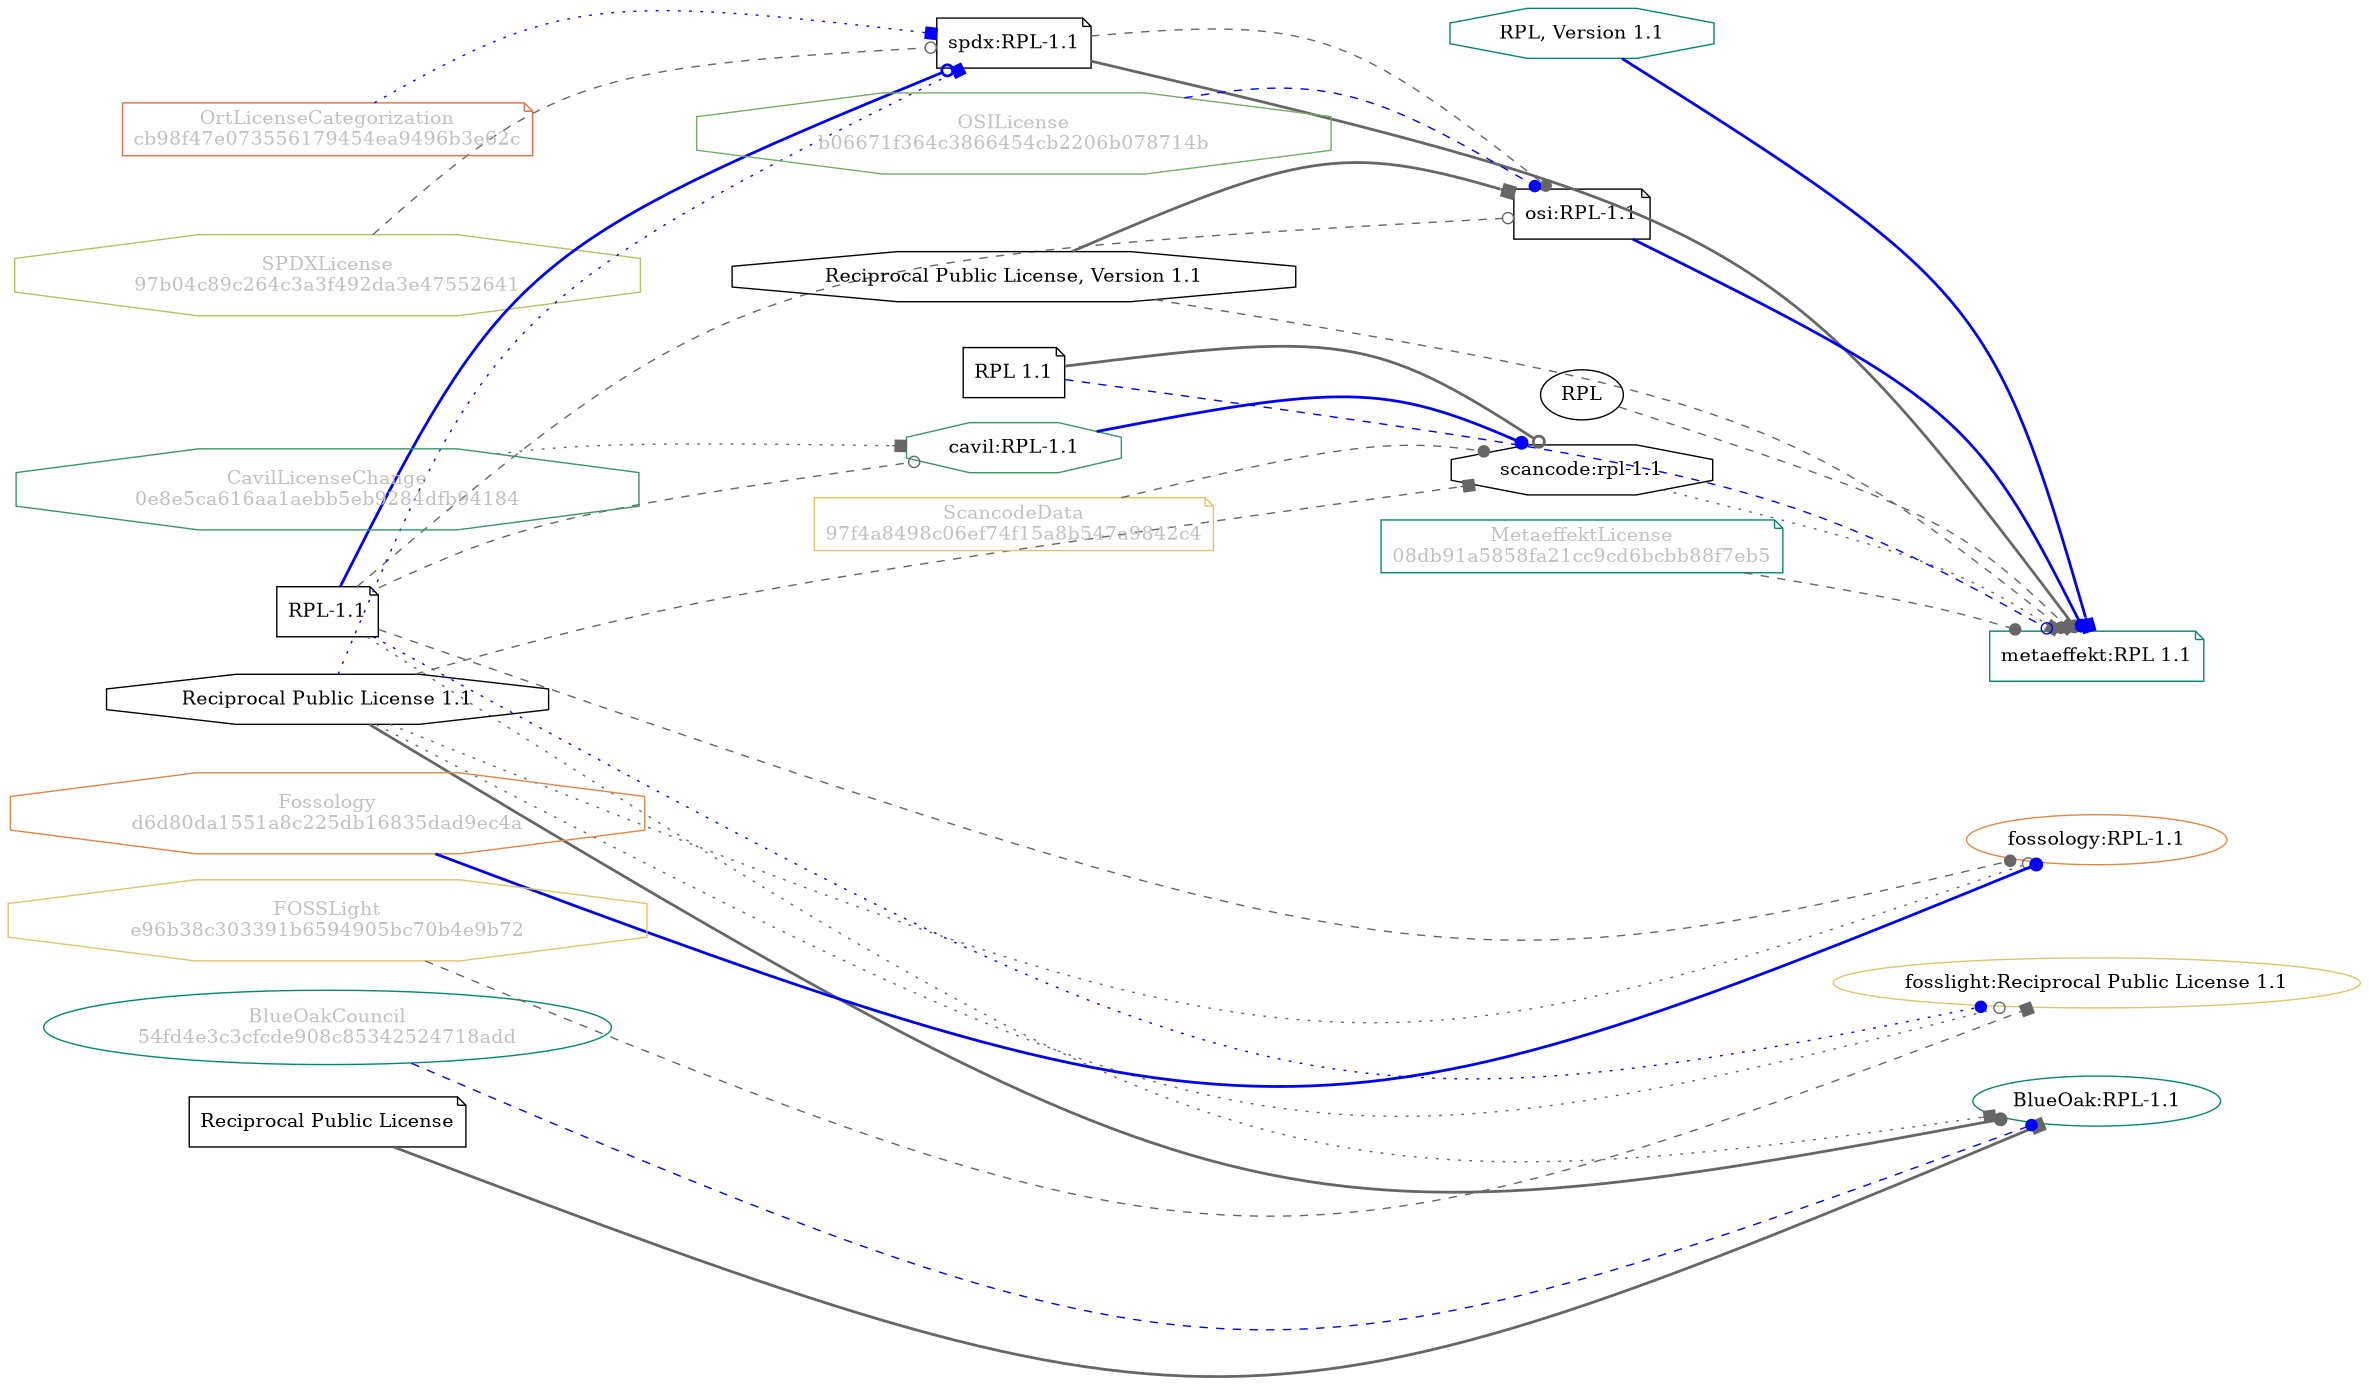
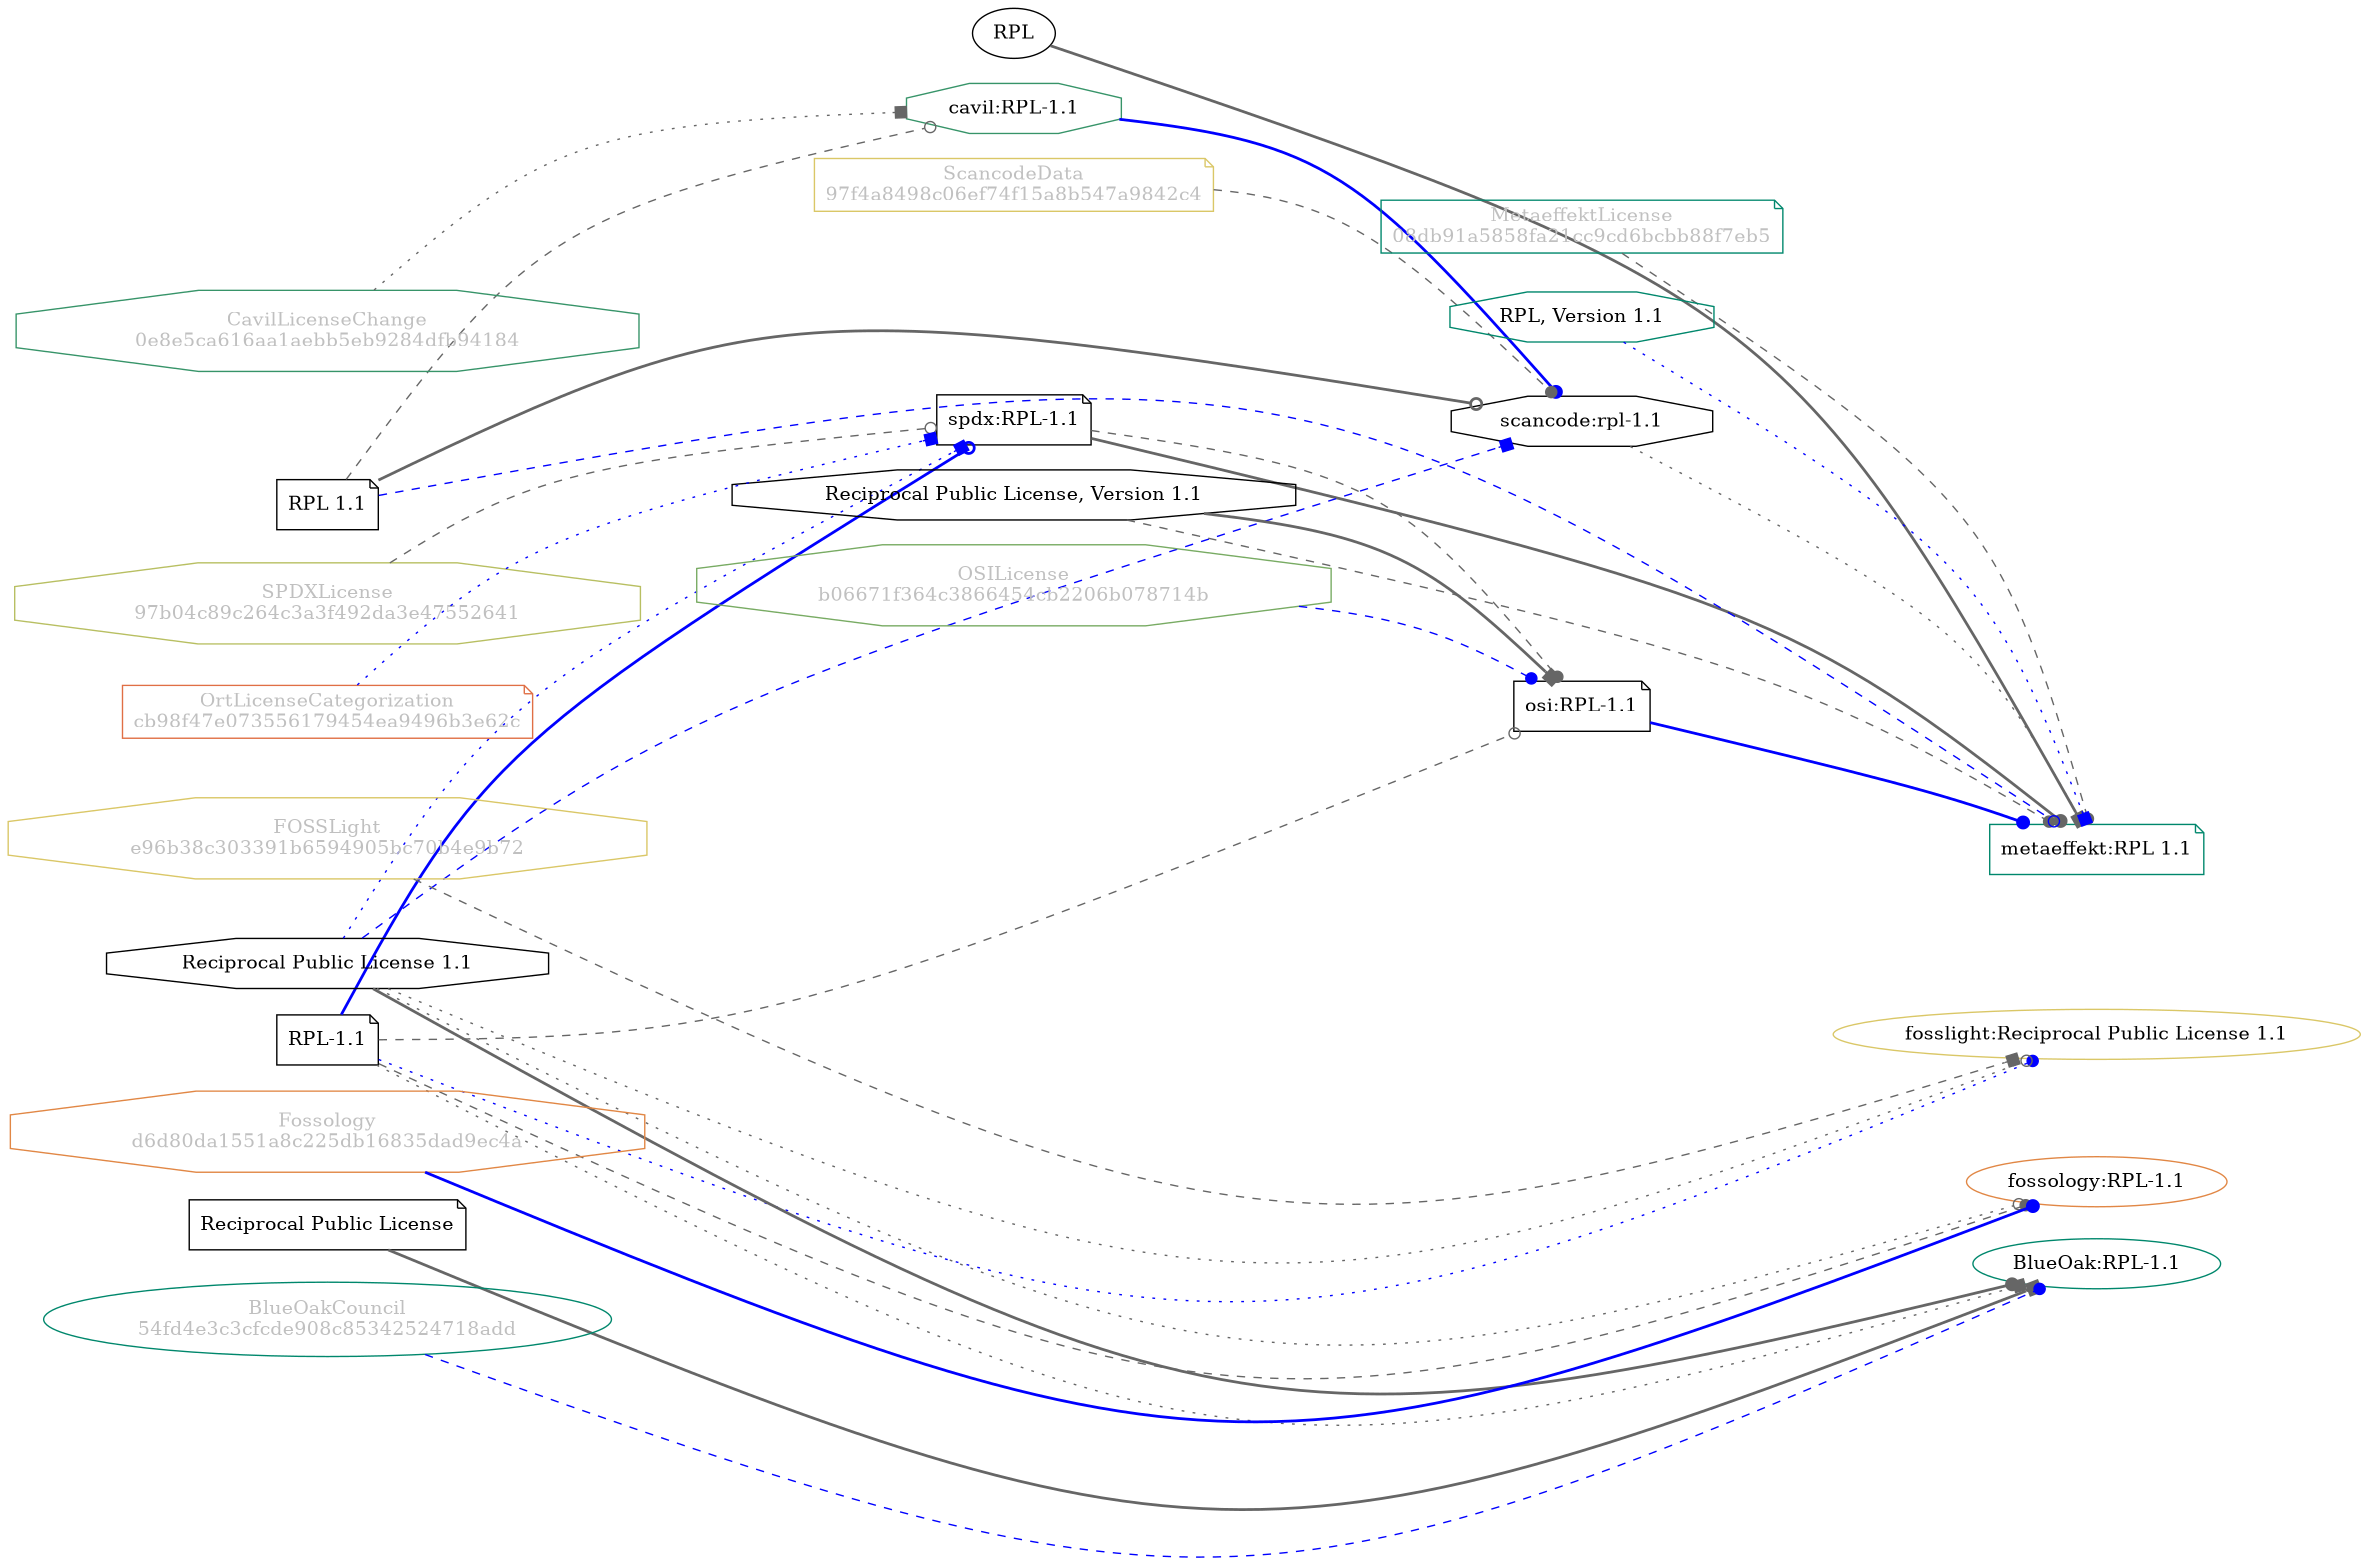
edge "RPL, Version 1.1" -> "metaeffekt:RPL 1.1": style bold -> dotted
edge "RPL" -> "metaeffekt:RPL 1.1": style dashed -> bold
edge "RPL-1.1" -> "cavil:RPL-1.1": now "RPL 1.1" -> "cavil:RPL-1.1"
edge "Reciprocal Public License 1.1" -> "scancode:rpl-1.1": color gray40 -> blue
